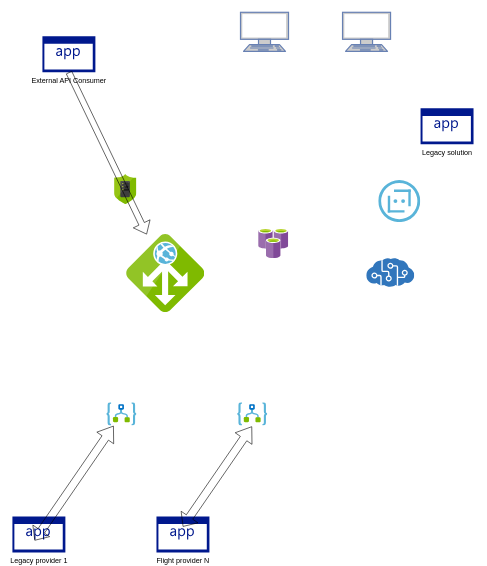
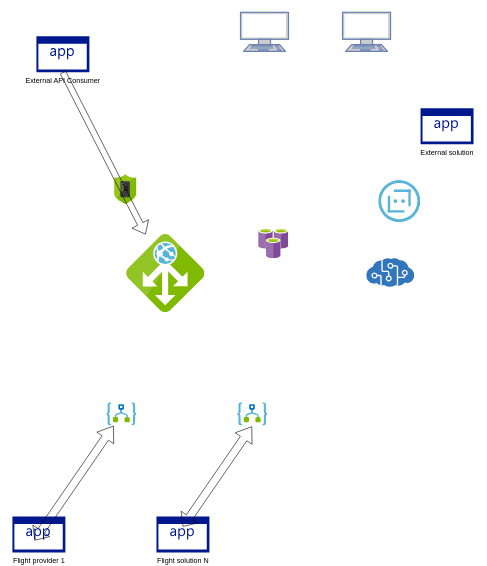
node "External API Consumer": moved (69, 54) -> (63, 54)
node "Legacy solution": label "Legacy solution" -> "External solution"
node "Legacy provider 1": label "Legacy provider 1" -> "Flight provider 1"
node "Flight provider N": label "Flight provider N" -> "Flight solution N"
